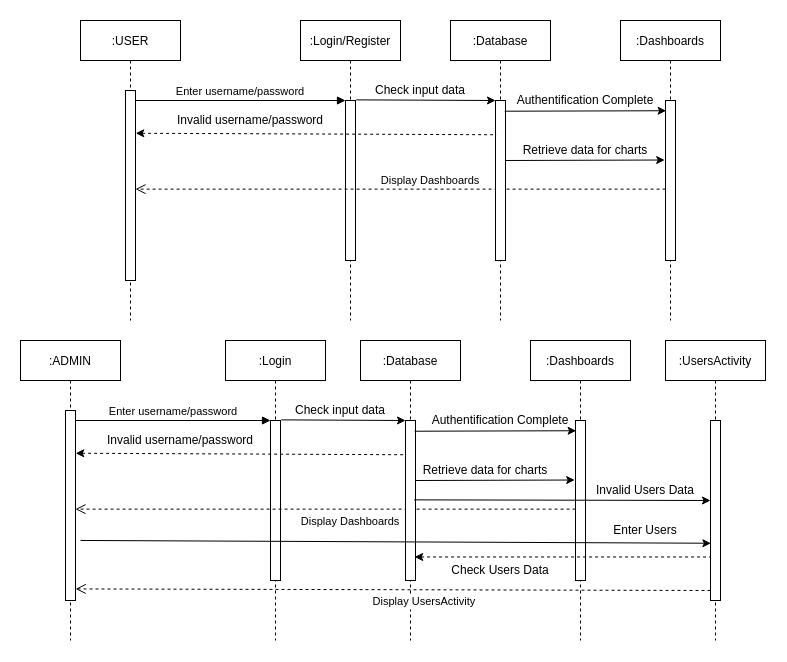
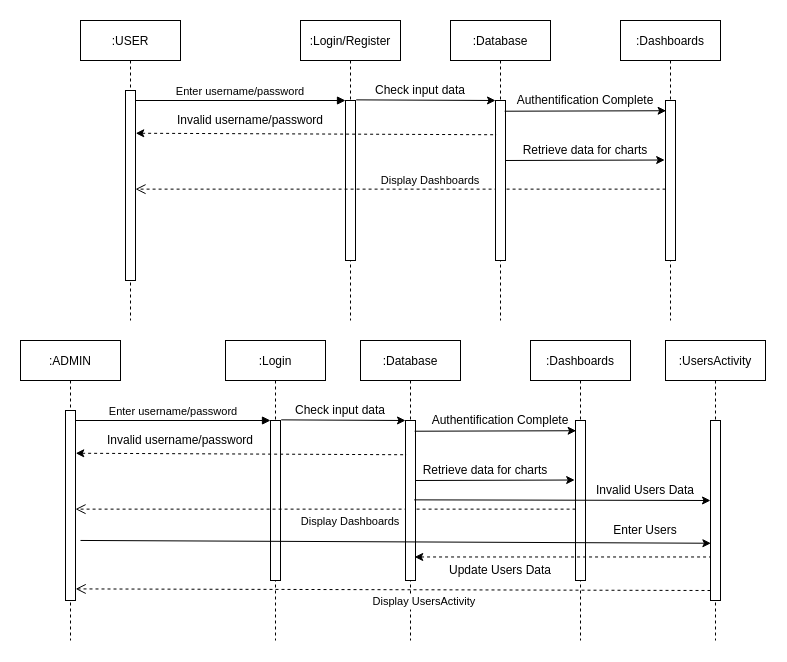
node "Check Users Data": label "Check Users Data" -> "Update Users Data"
